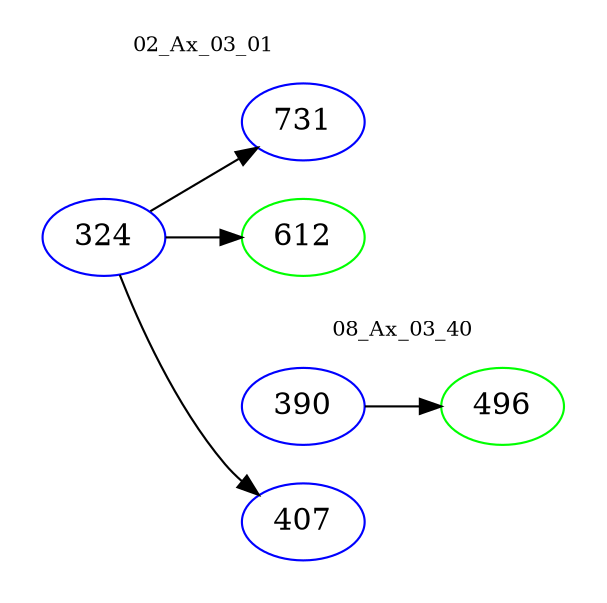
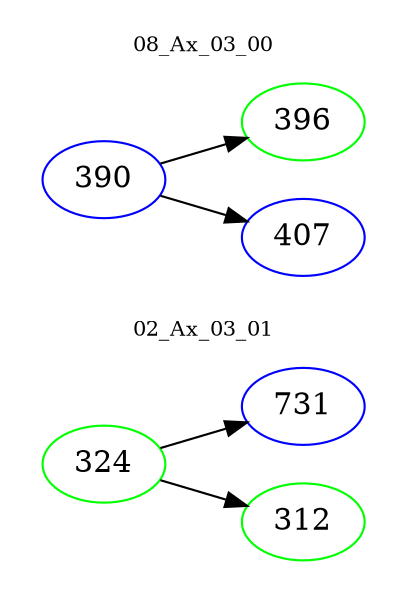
node "324": color blue -> green
node "612": label "612" -> "312"
cluster "08_Ax_03_40": label "08_Ax_03_40" -> "08_Ax_03_00"
edge "324" -> "407": now "390" -> "407"
node "496": label "496" -> "396"
